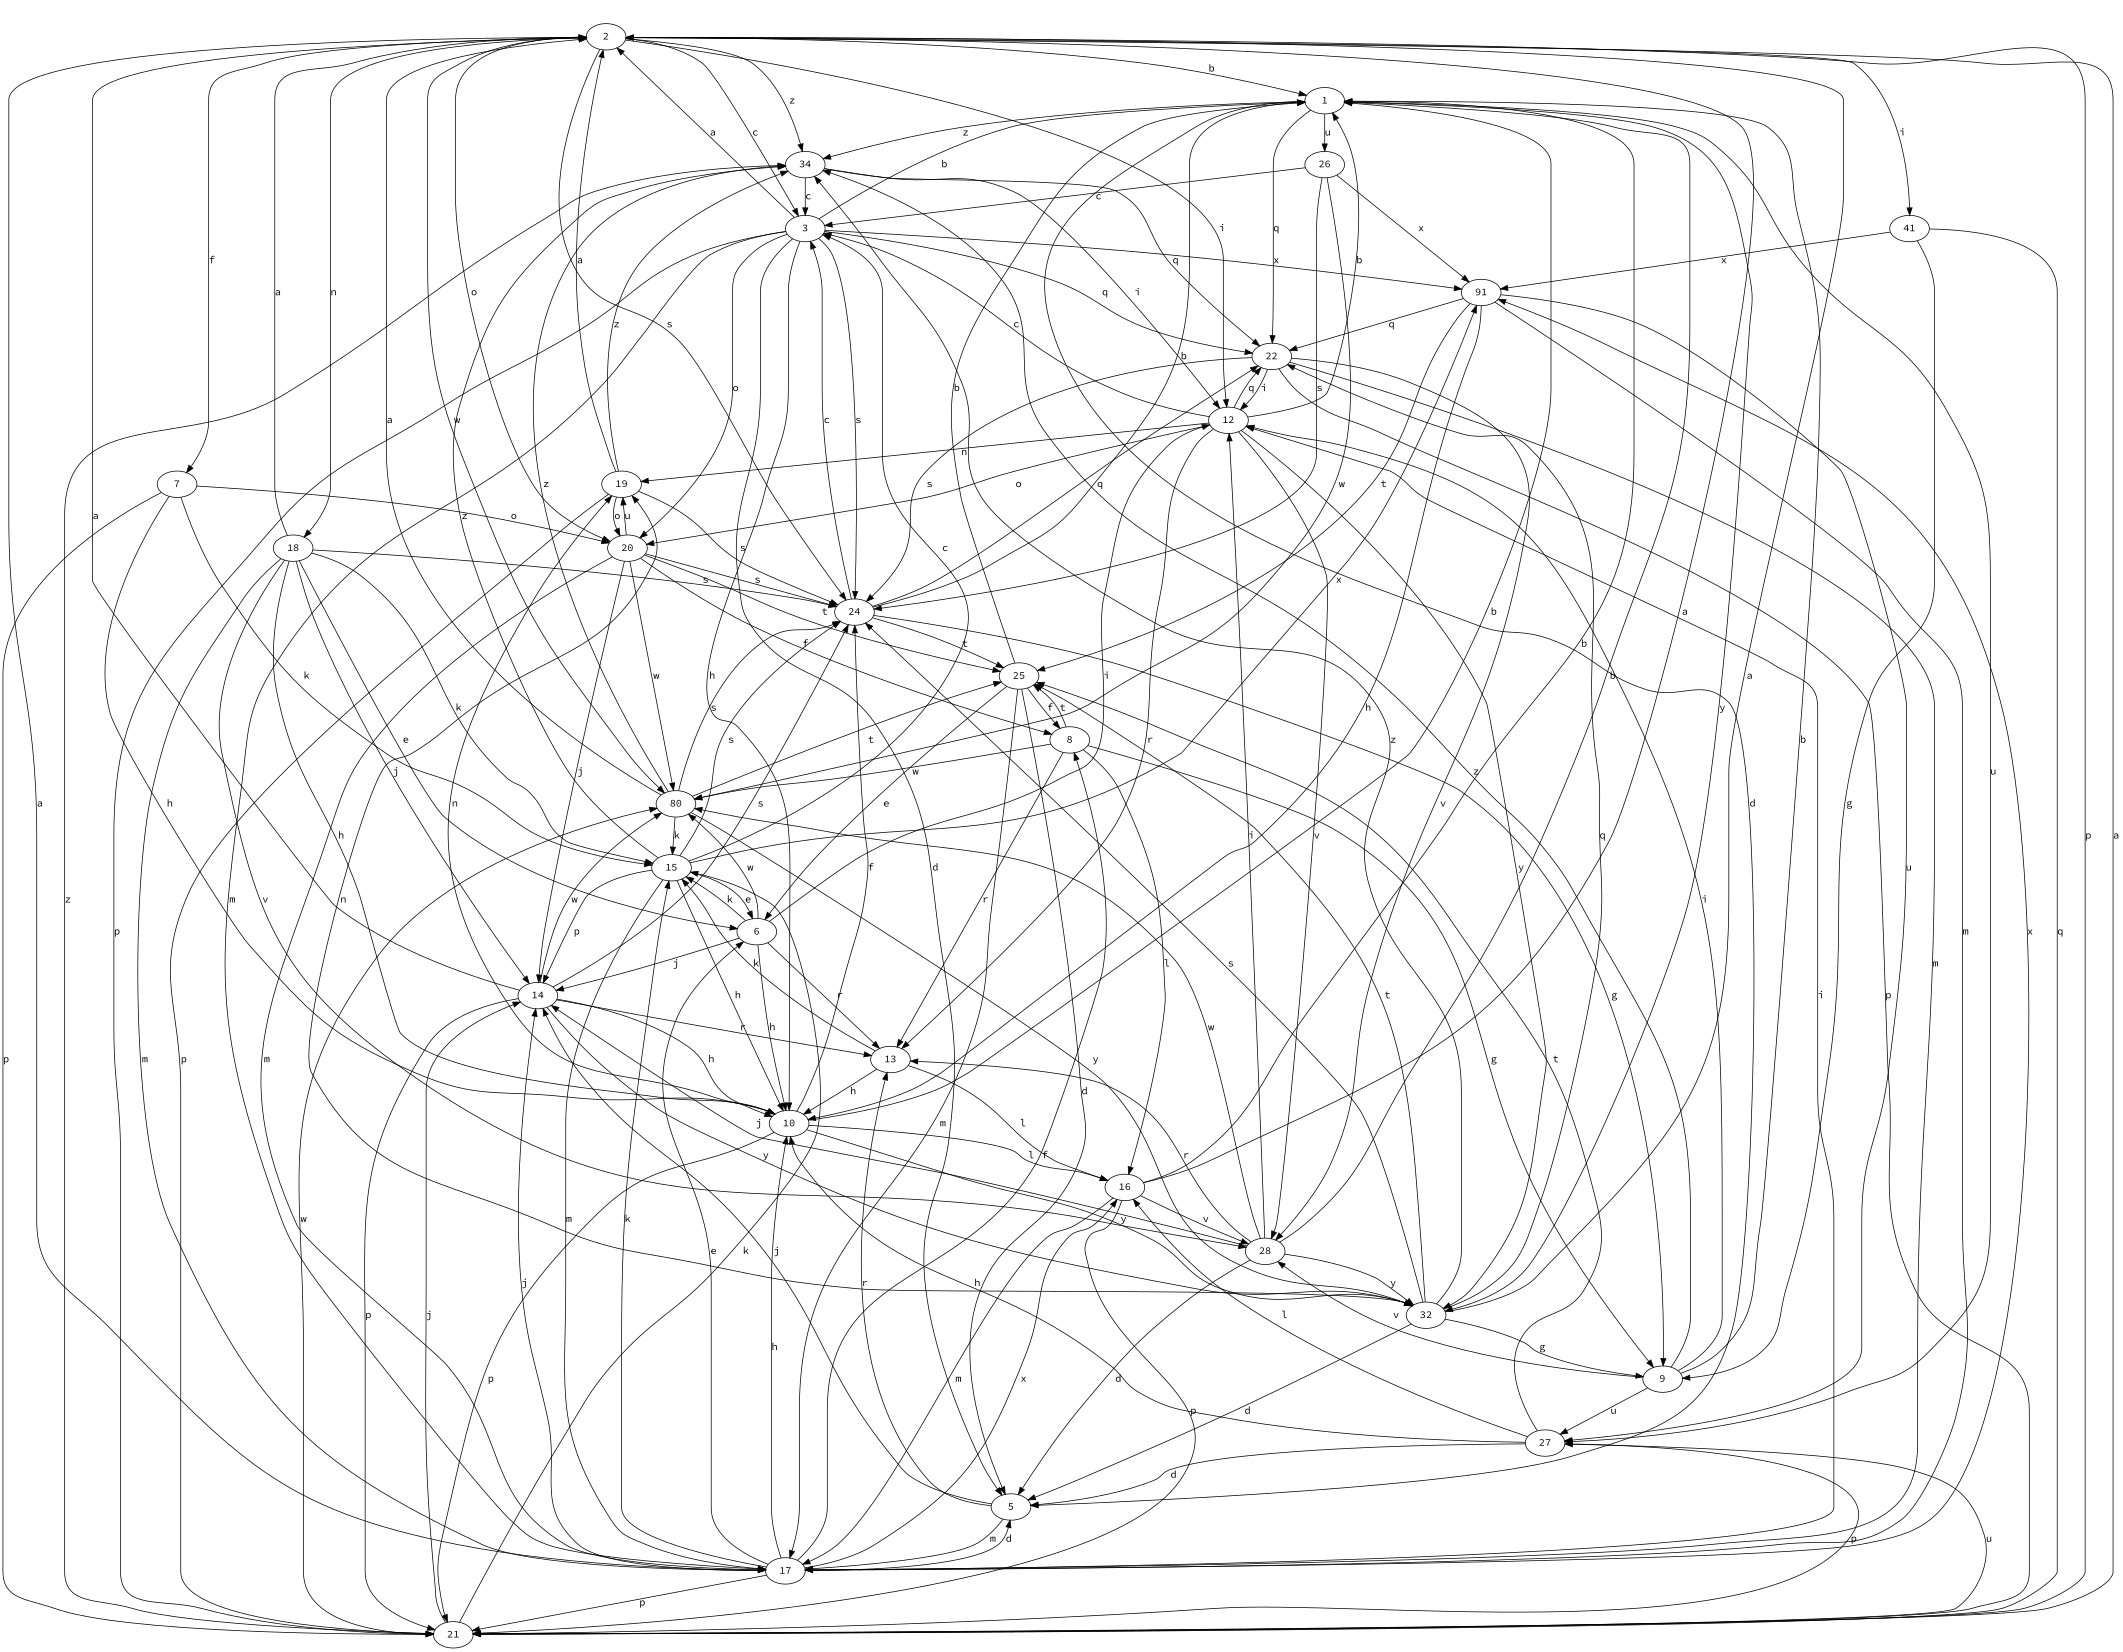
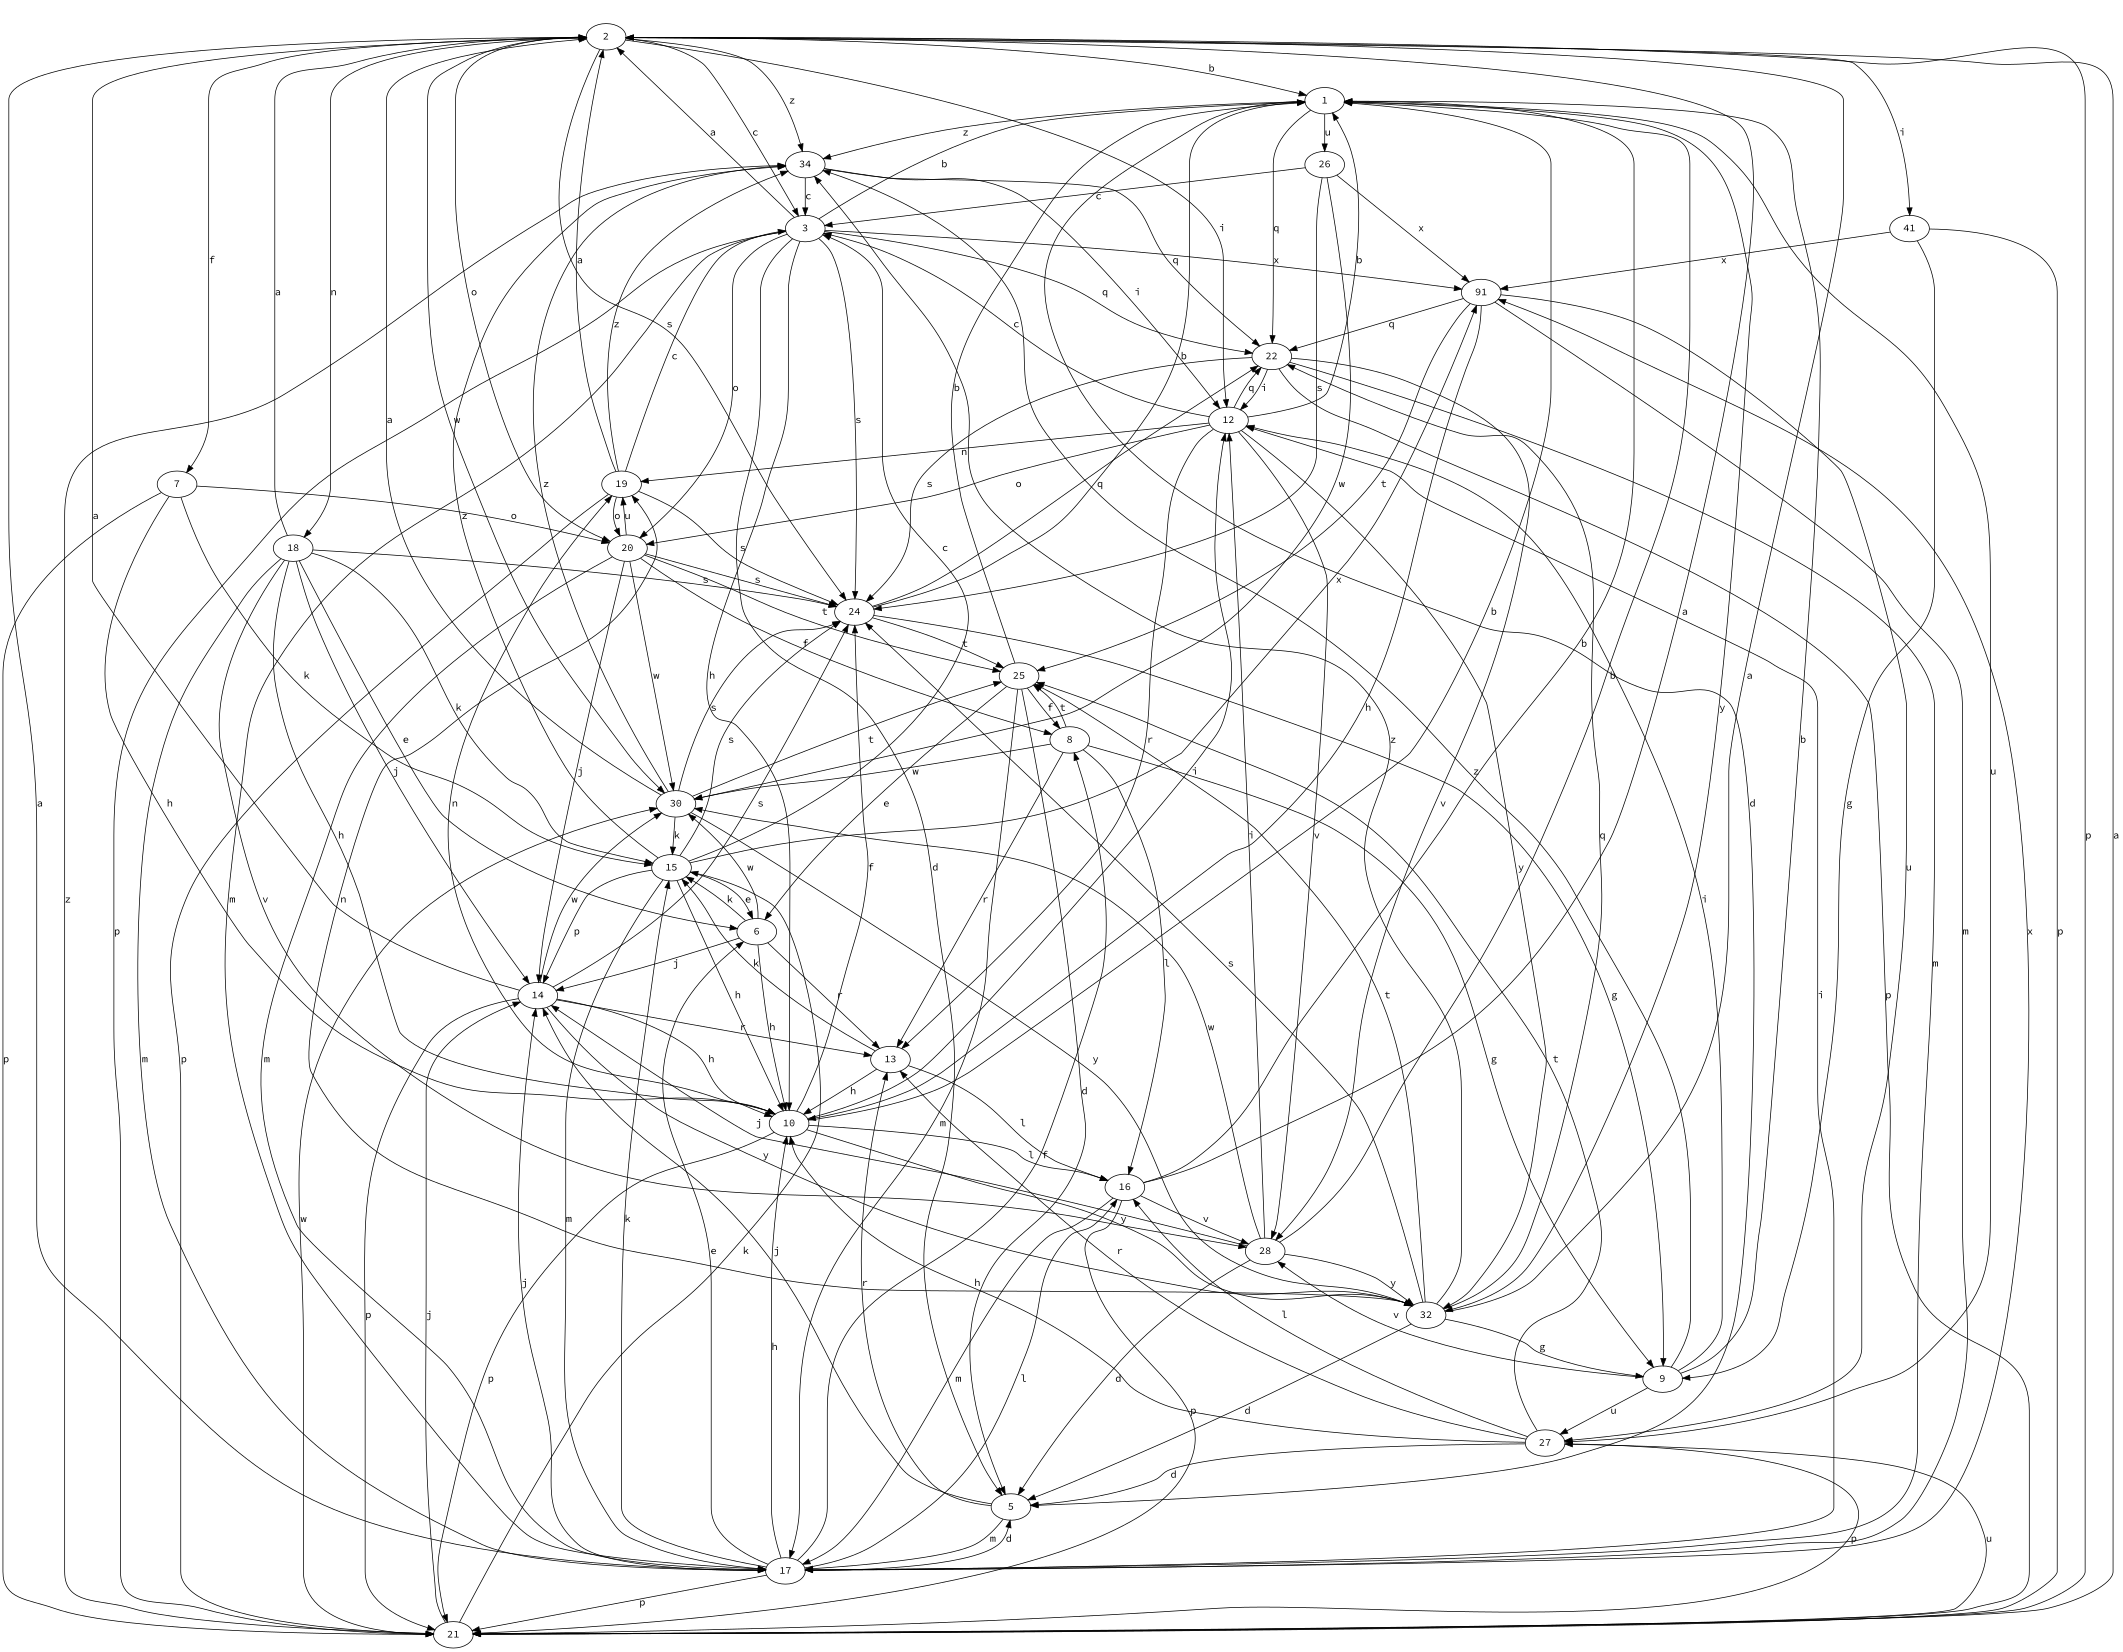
edge "24" -> "3": now "19" -> "3"
edge "6" -> "12": now "10" -> "12"
node "80": label "80" -> "30"
edge "41" -> "21": label "q" -> "p"
edge "28" -> "13": now "27" -> "13"
edge "17" -> "16": label "x" -> "l"
